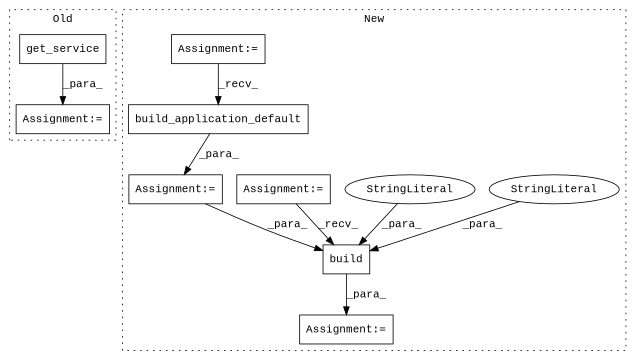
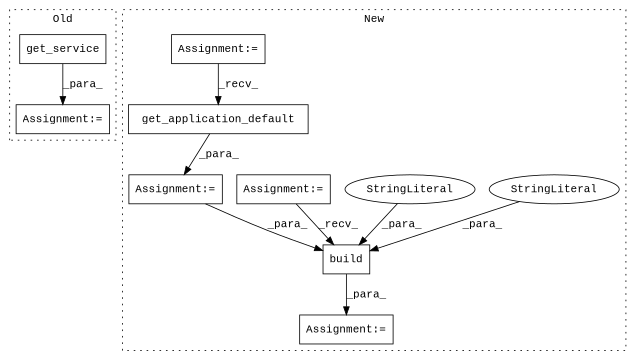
node "build_application_default": label "build_application_default" -> "get_application_default"
